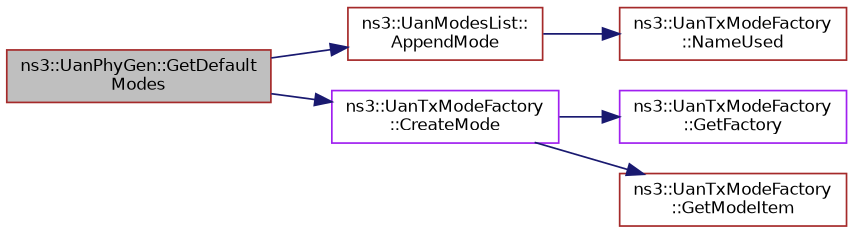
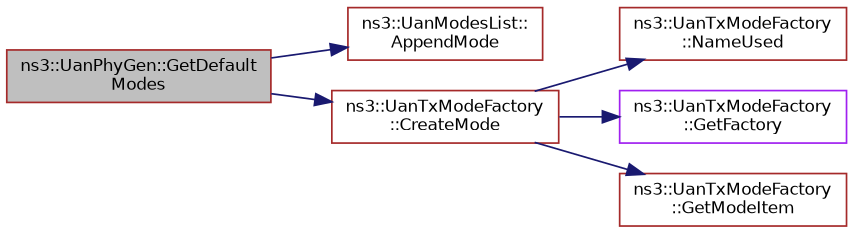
edge "ns3::UanModesList:: AppendMode" -> "ns3::UanTxModeFactory ::NameUsed": now "ns3::UanTxModeFactory ::CreateMode" -> "ns3::UanTxModeFactory ::NameUsed"
node "ns3::UanTxModeFactory ::CreateMode": color purple -> brown
